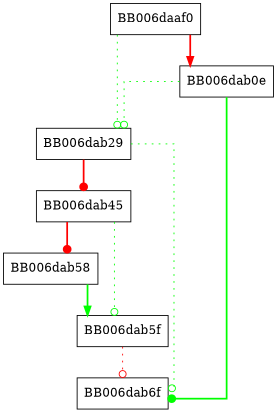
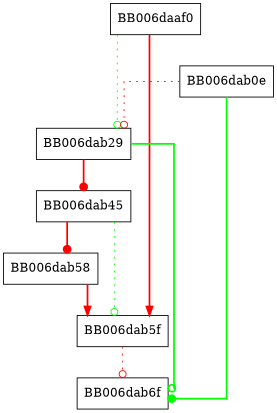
edge "BB006daaf0" -> "BB006dab0e": now "BB006daaf0" -> "BB006dab5f"
edge "BB006dab0e" -> "BB006dab29": color green -> red
edge "BB006dab29" -> "BB006dab6f": style dotted -> bold
edge "BB006dab58" -> "BB006dab5f": color green -> red
